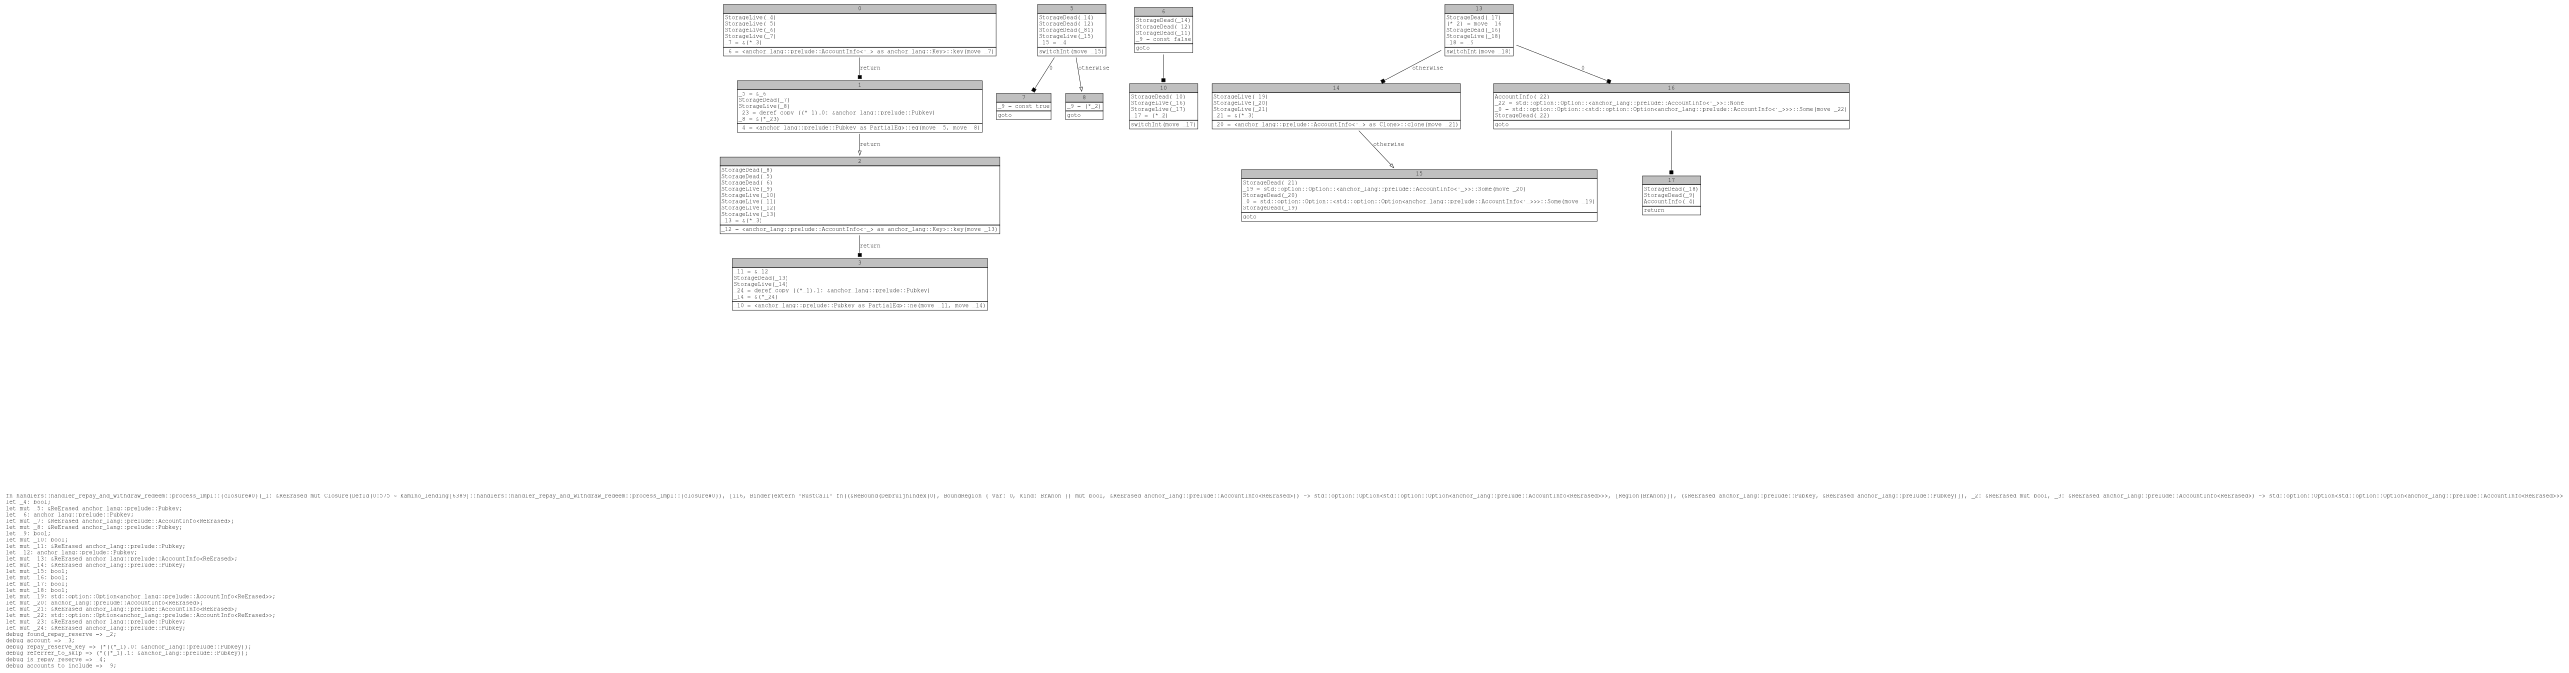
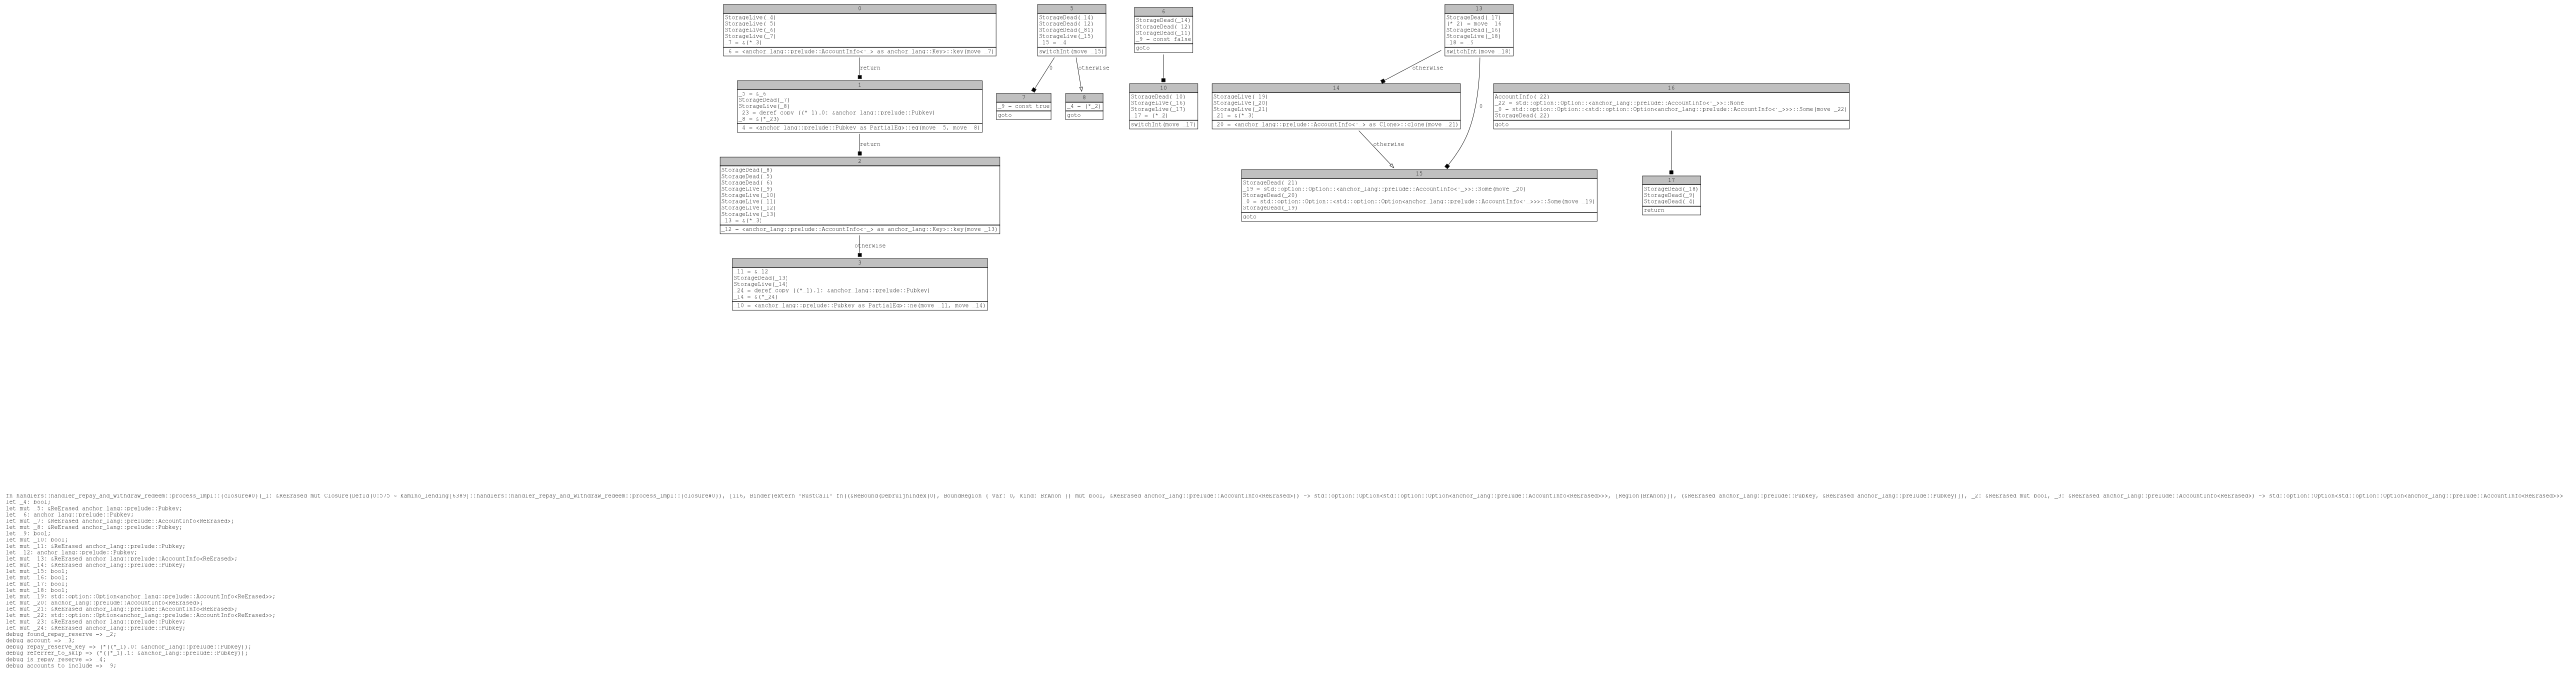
edge "13" -> "16": now "13" -> "15"
node "8": text "_9 = (*_2)" -> "_4 = (*_2)"
edge "1" -> "2": arrowhead onormal -> box
node "17": text "AccountInfo(_4)" -> "StorageDead(_4)"
edge "2" -> "3": label "return" -> "otherwise"
